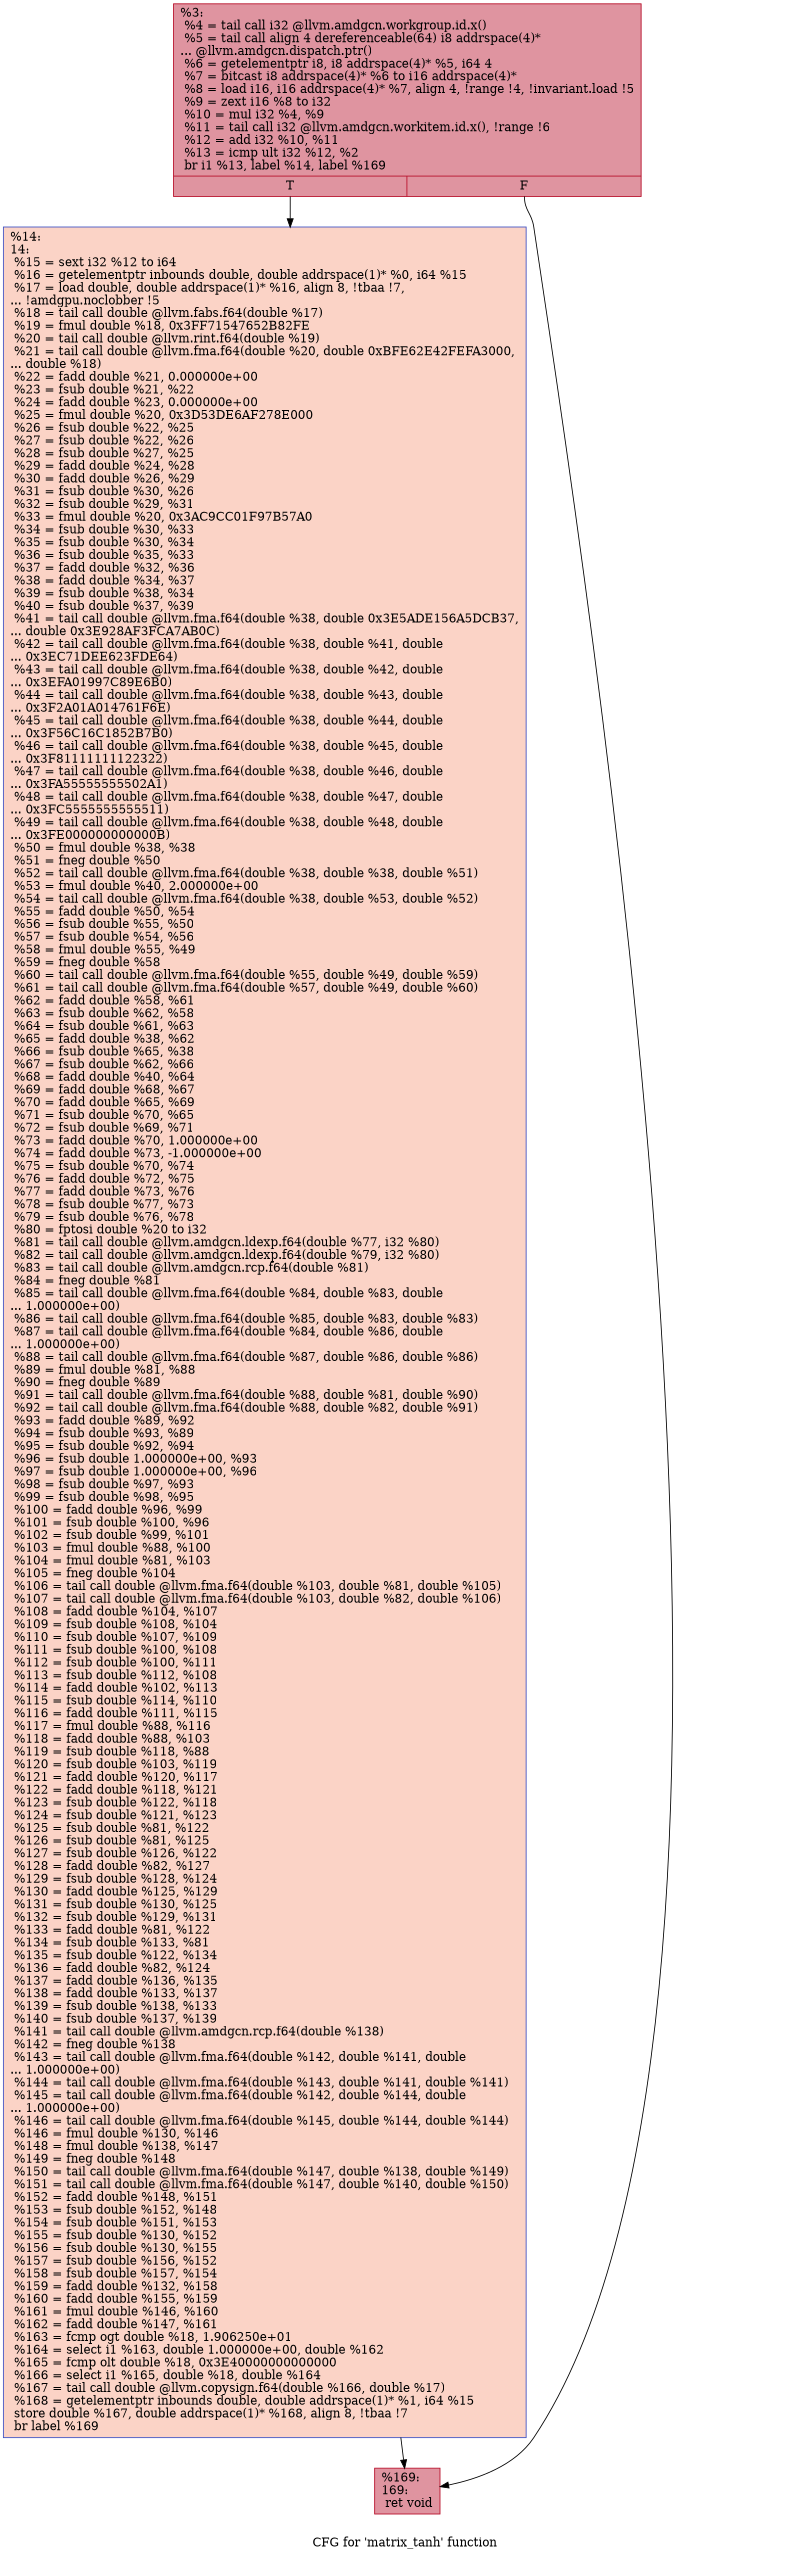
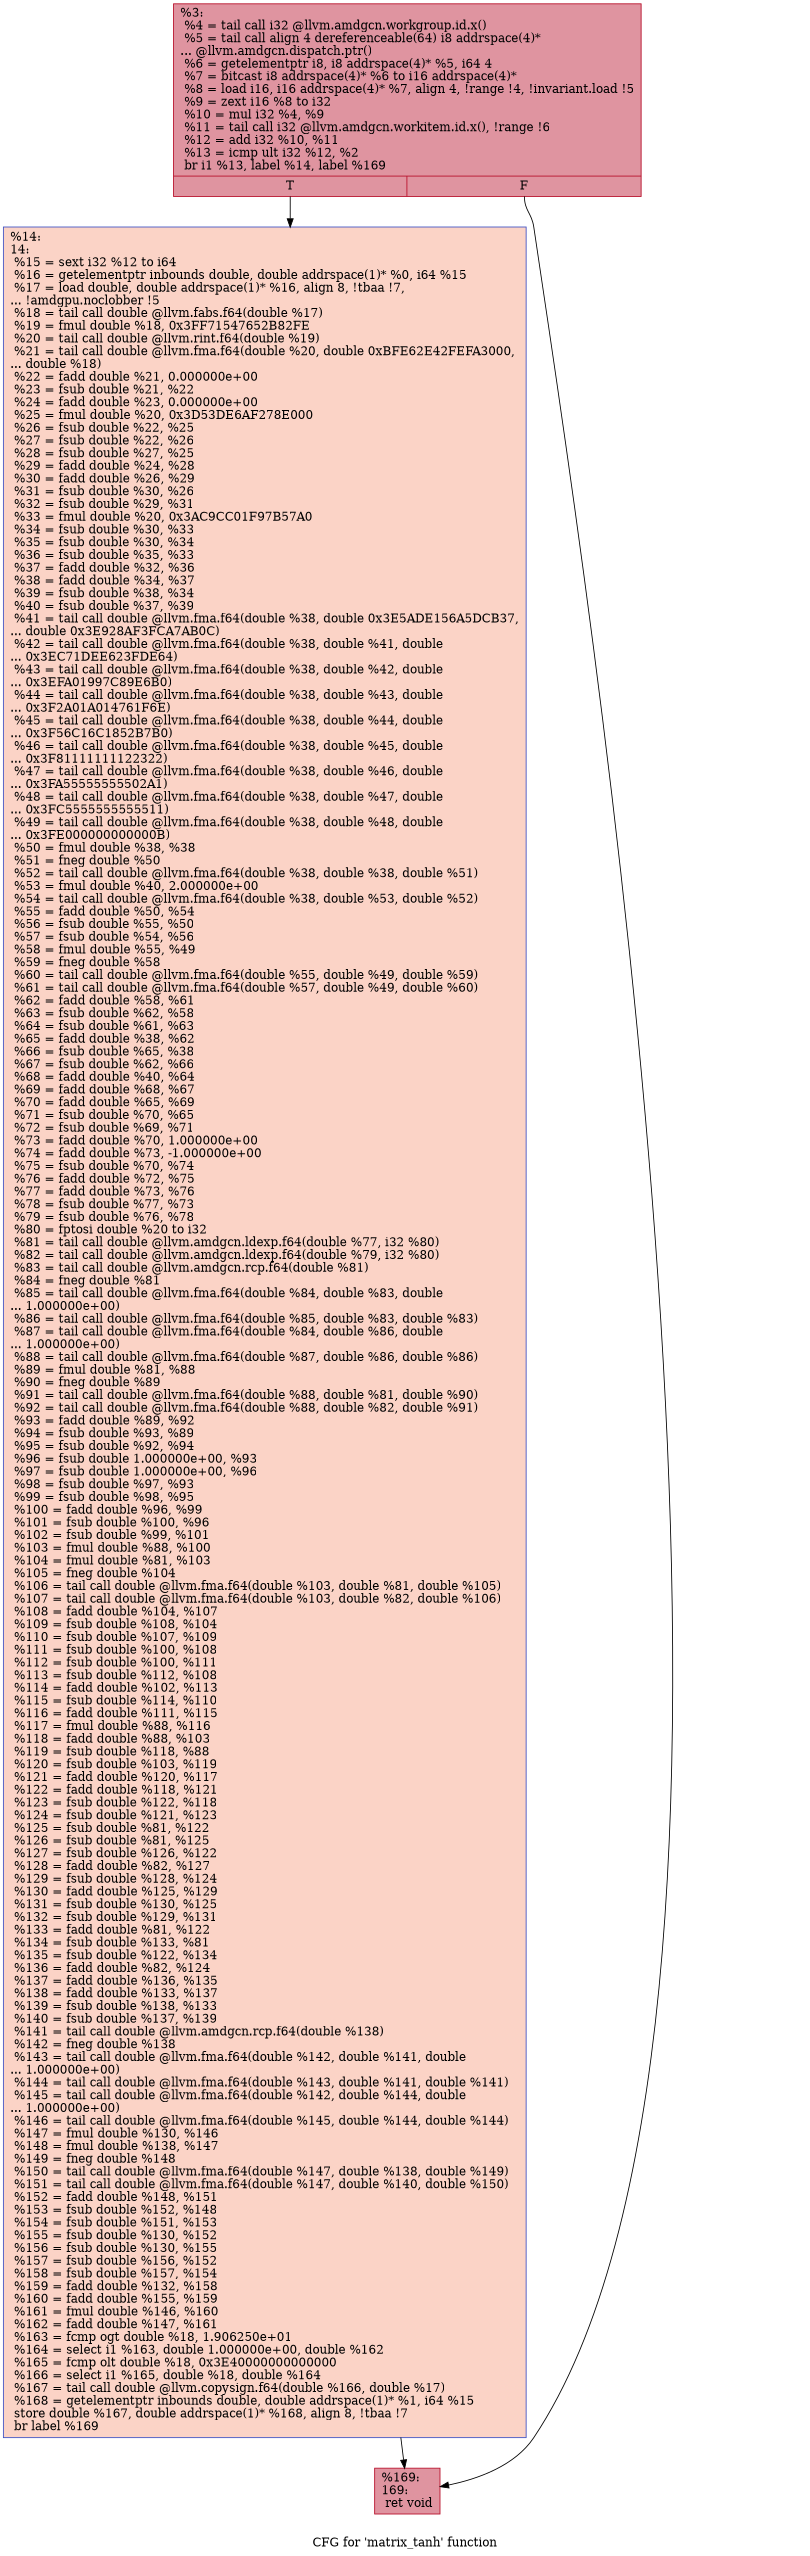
node "%14:": text "%146 = fmul double %130, %146" -> "%147 = fmul double %130, %146"
